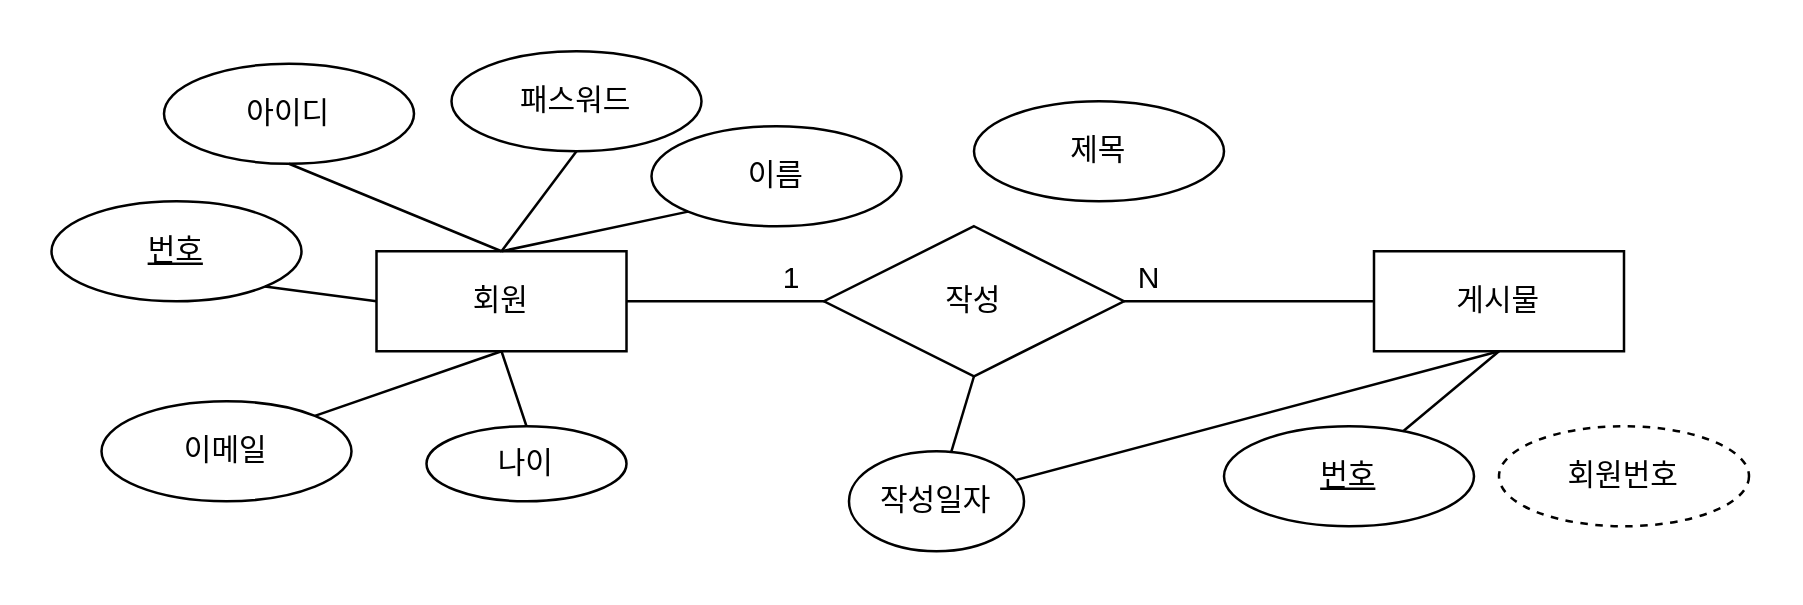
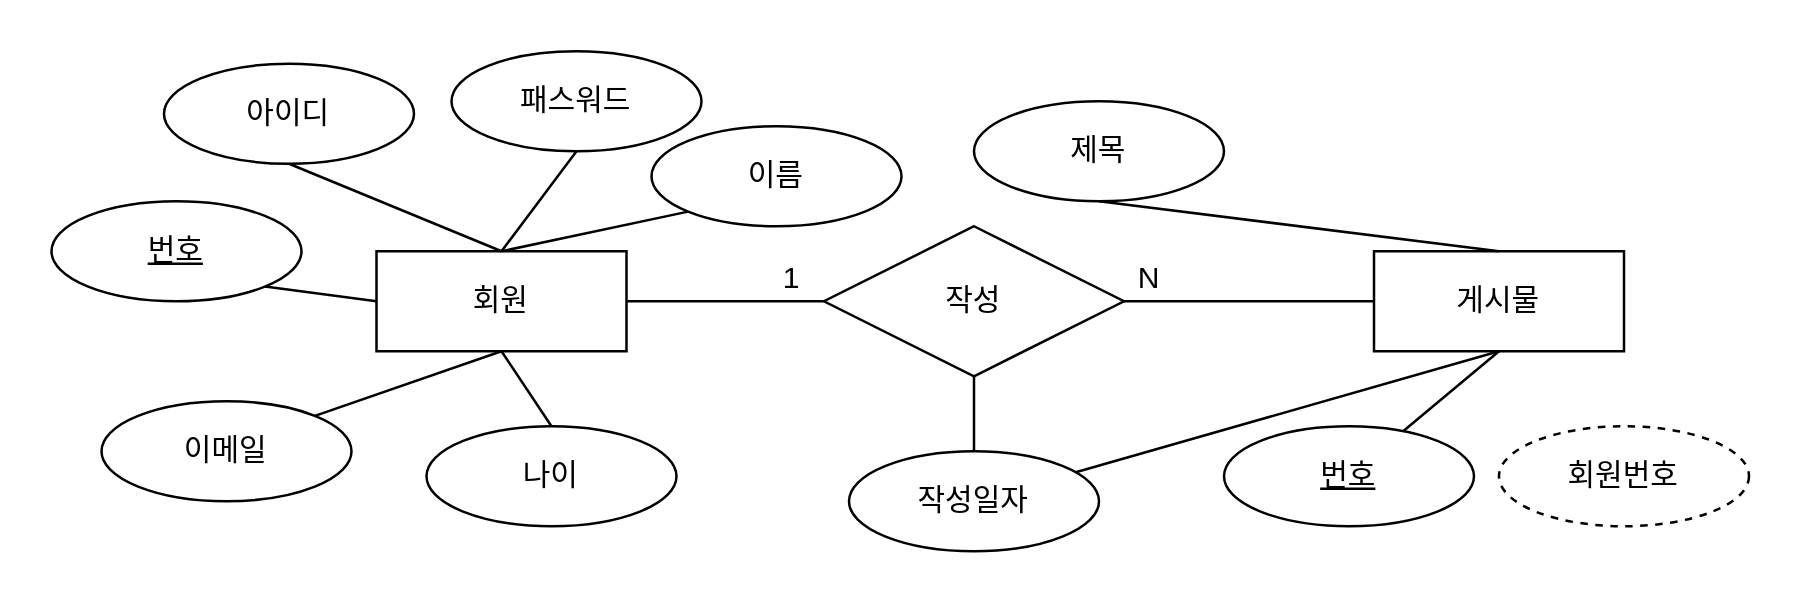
edge "제목" -- "게시물": added
node "나이": size 200x75 -> 250x100
node "작성일자": size 175x100 -> 250x100
